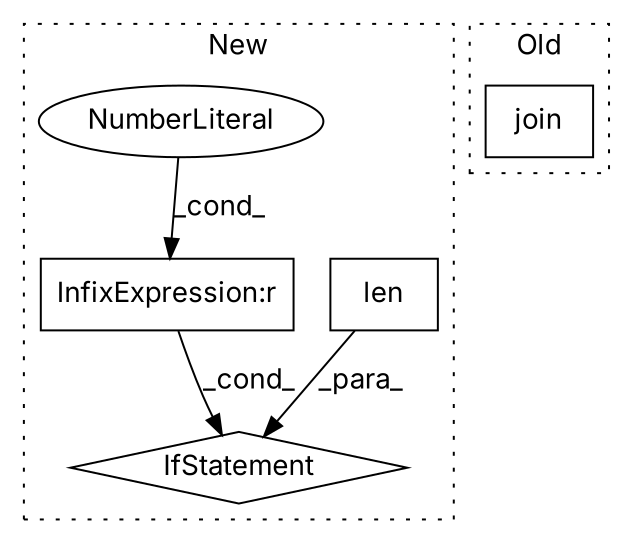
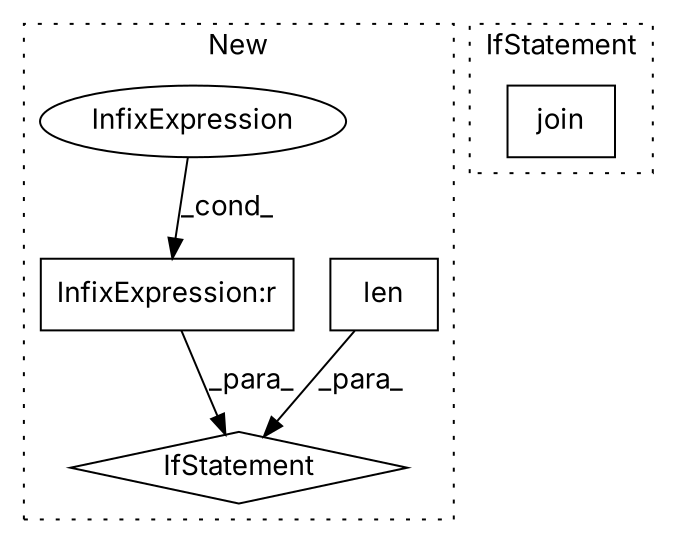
cluster "Old": label "Old" -> "IfStatement"
node "NumberLiteral": label "NumberLiteral" -> "InfixExpression"
edge "InfixExpression:r" -> "IfStatement": label "_cond_" -> "_para_"
